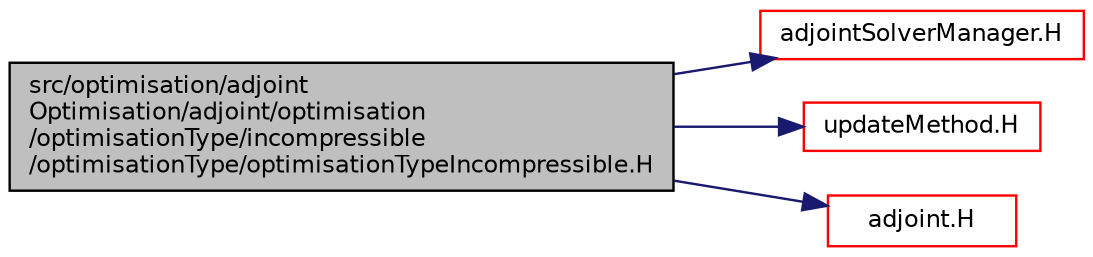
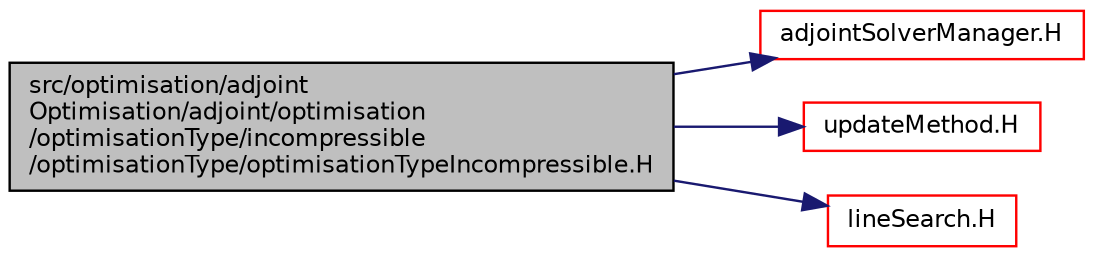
node "adjoint.H": label "adjoint.H" -> "lineSearch.H"
